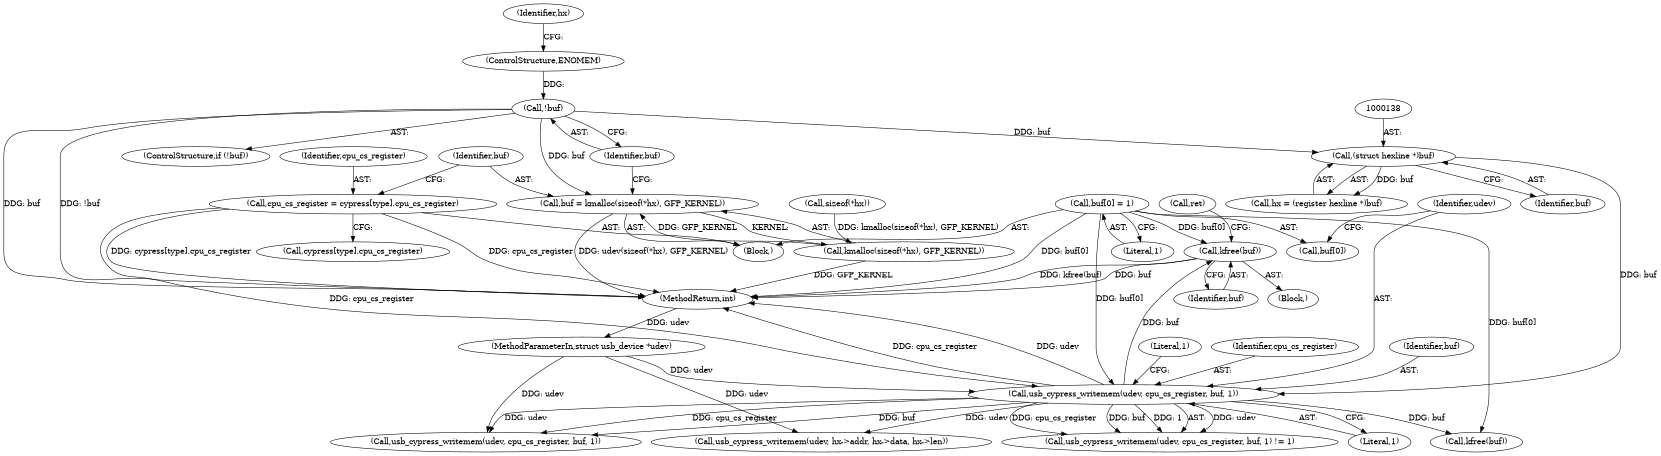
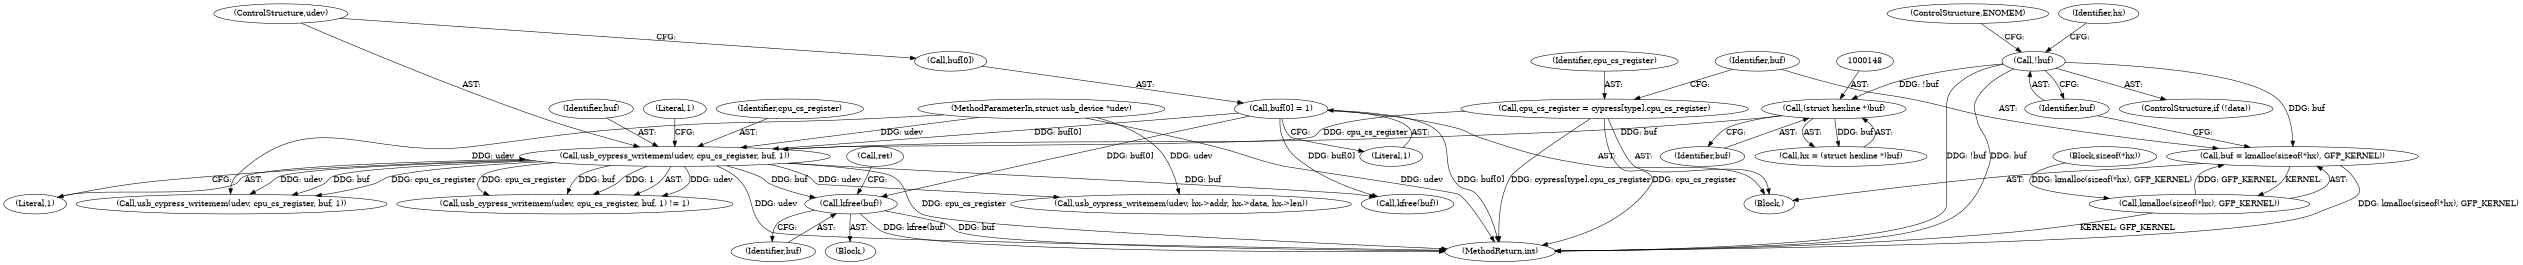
edge "(Identifier,hx)" -> "(ControlStructure,ENOMEM)": now "(Identifier,hx)" -> "(Call,!buf)"
edge "(ControlStructure,ENOMEM)" -> "(Call,!buf)": label "DDG: " -> "CFG: "
node "1000138": label "1000138" -> "1000148"
edge "(Call,!buf)" -> "(Call,(struct hexline *)buf)": label "DDG: buf" -> "DDG: !buf"
node "(ControlStructure,if (!buf))": label "(ControlStructure,if (!buf))" -> "(ControlStructure,if (!data))"
node "(Call,sizeof(*hx))": label "(Call,sizeof(*hx))" -> "(Block,sizeof(*hx))"
node "(Call,hx = (register hexline *)buf)": label "(Call,hx = (register hexline *)buf)" -> "(Call,hx = (struct hexline *)buf)"
node "(Identifier,udev)": label "(Identifier,udev)" -> "(ControlStructure,udev)"
edge "(Call,buf[0] = 1)" -> "(Call,buf[0])": reversed
node "(Call,cypress[type].cpu_cs_register)": removed
edge "(Call,buf = kmalloc(sizeof(*hx), GFP_KERNEL))" -> "(MethodReturn,int)": label "DDG: udev(sizeof(*hx), GFP_KERNEL)" -> "DDG: kmalloc(sizeof(*hx), GFP_KERNEL)"
edge "(Call,kmalloc(sizeof(*hx), GFP_KERNEL))" -> "(MethodReturn,int)": label "DDG: GFP_KERNEL" -> "KERNEL: GFP_KERNEL"
edge "(MethodReturn,int)" -> "(MethodParameterIn,struct usb_device *udev)": reversed
